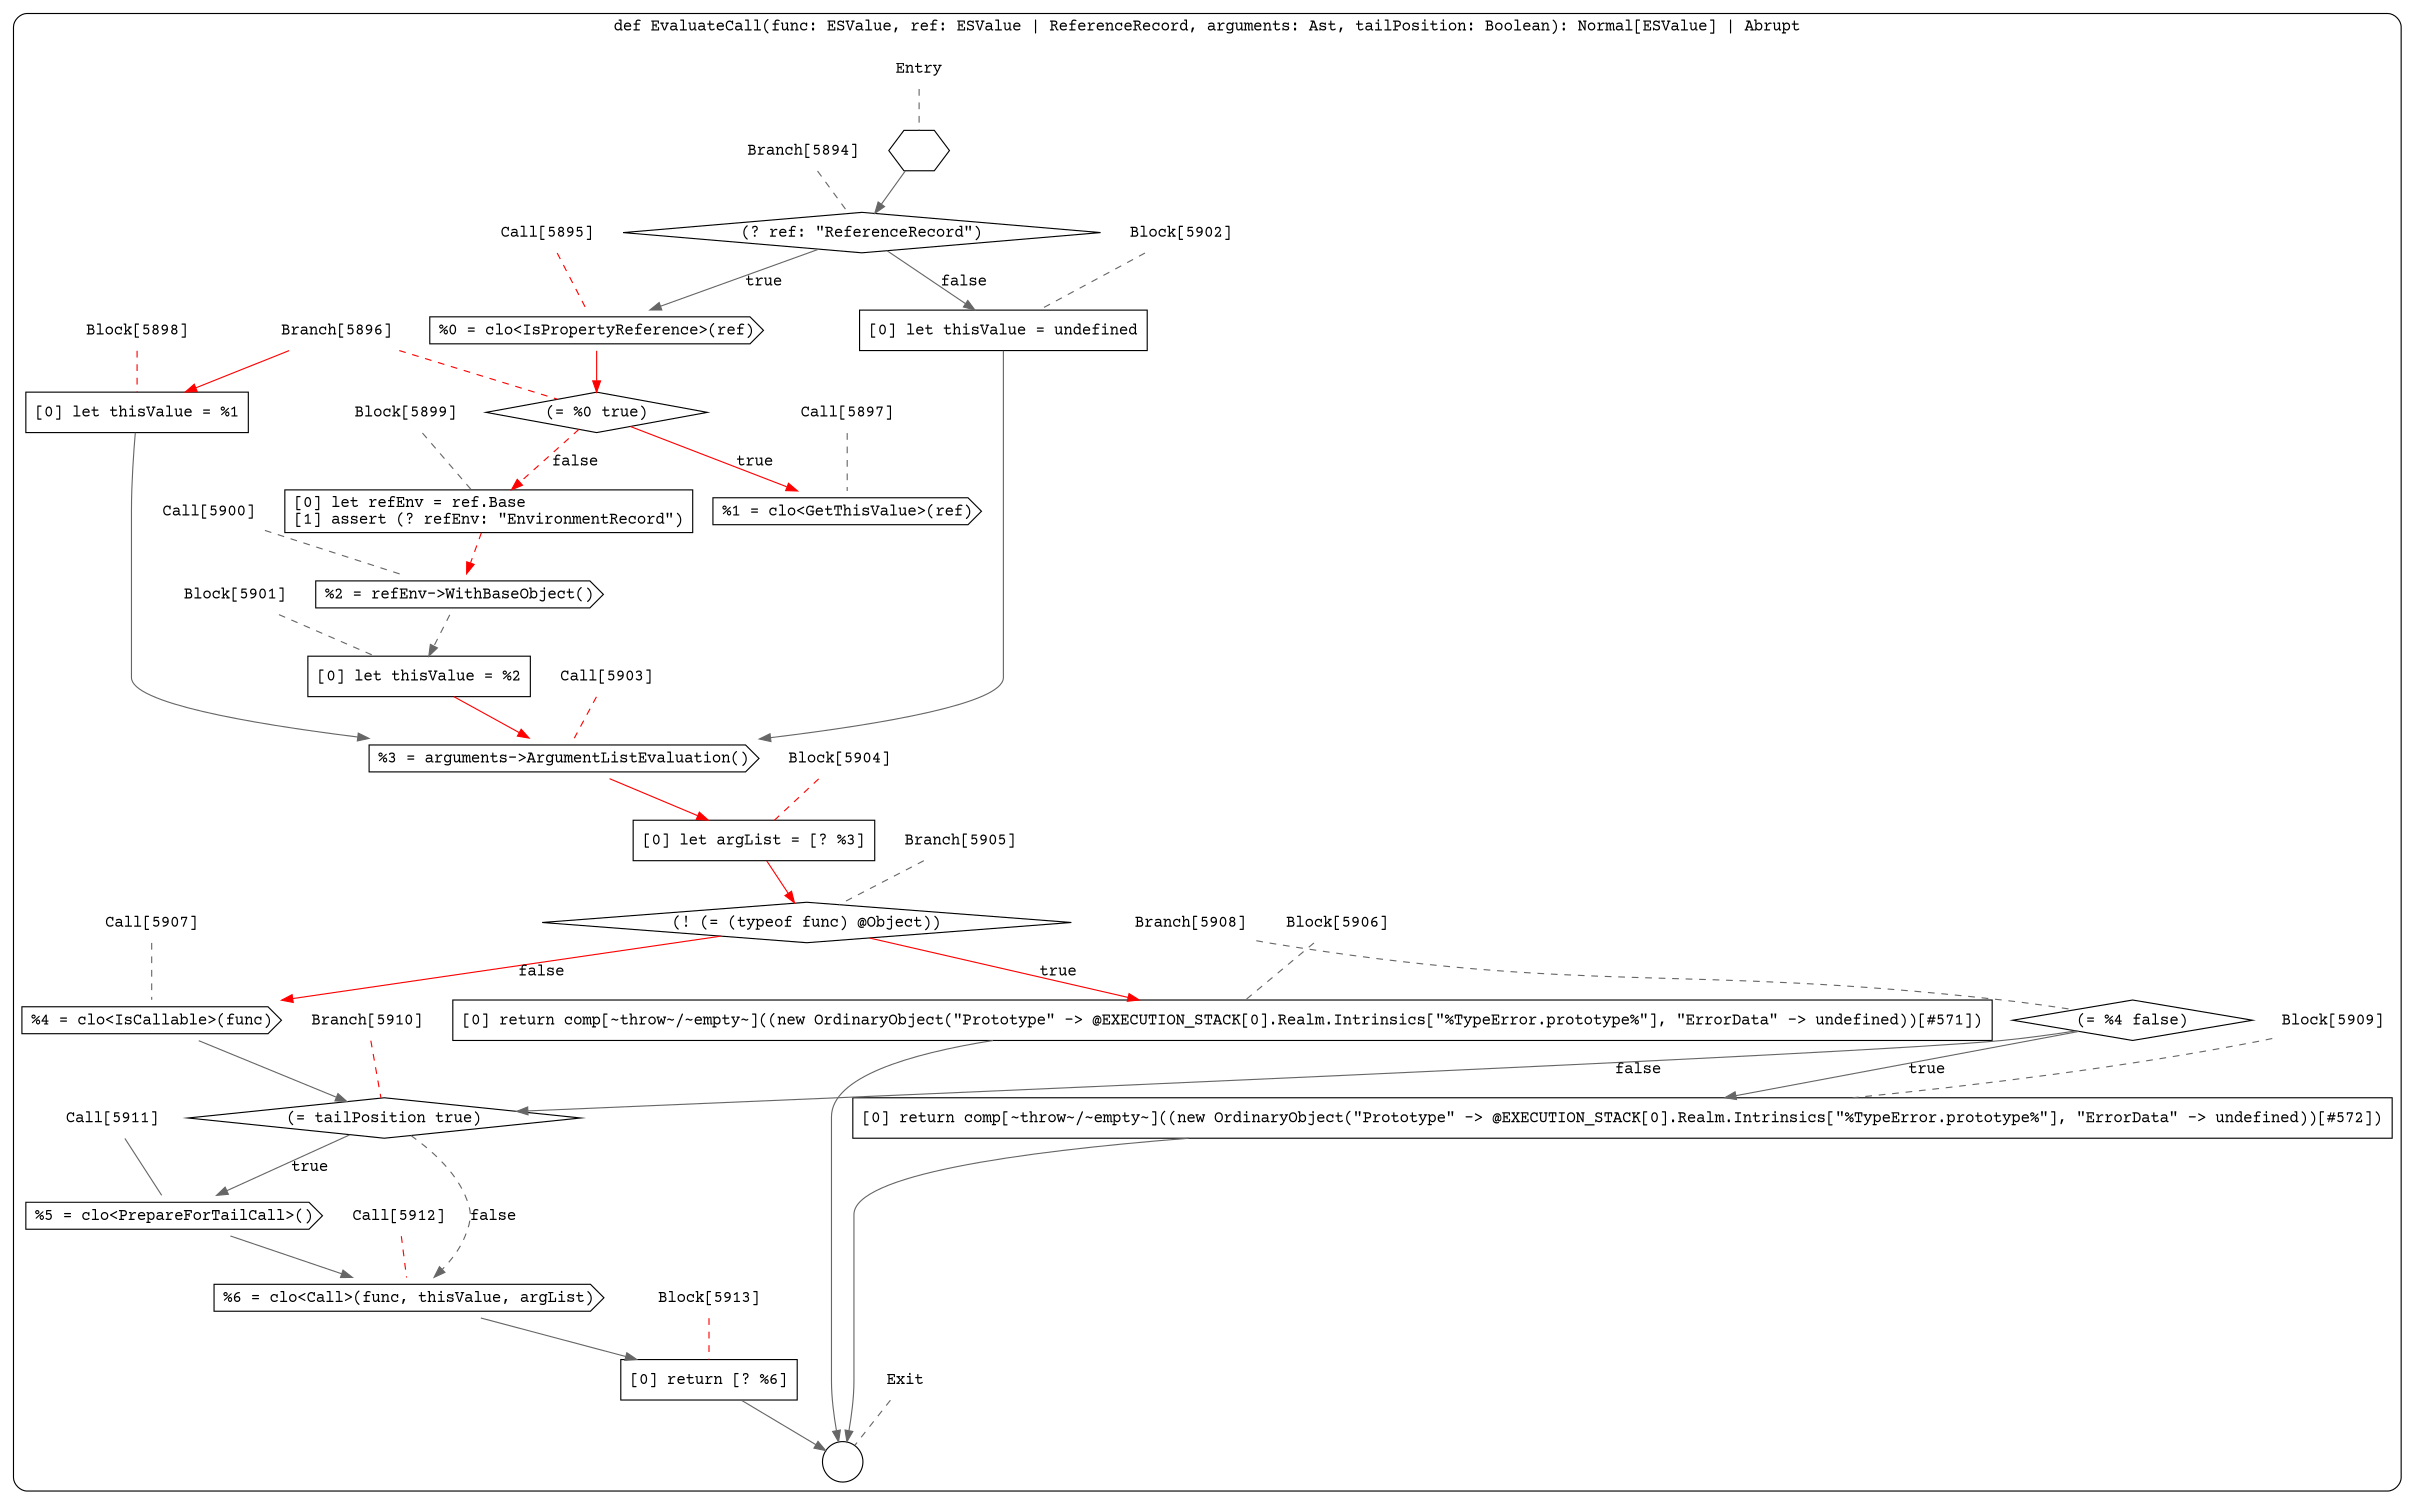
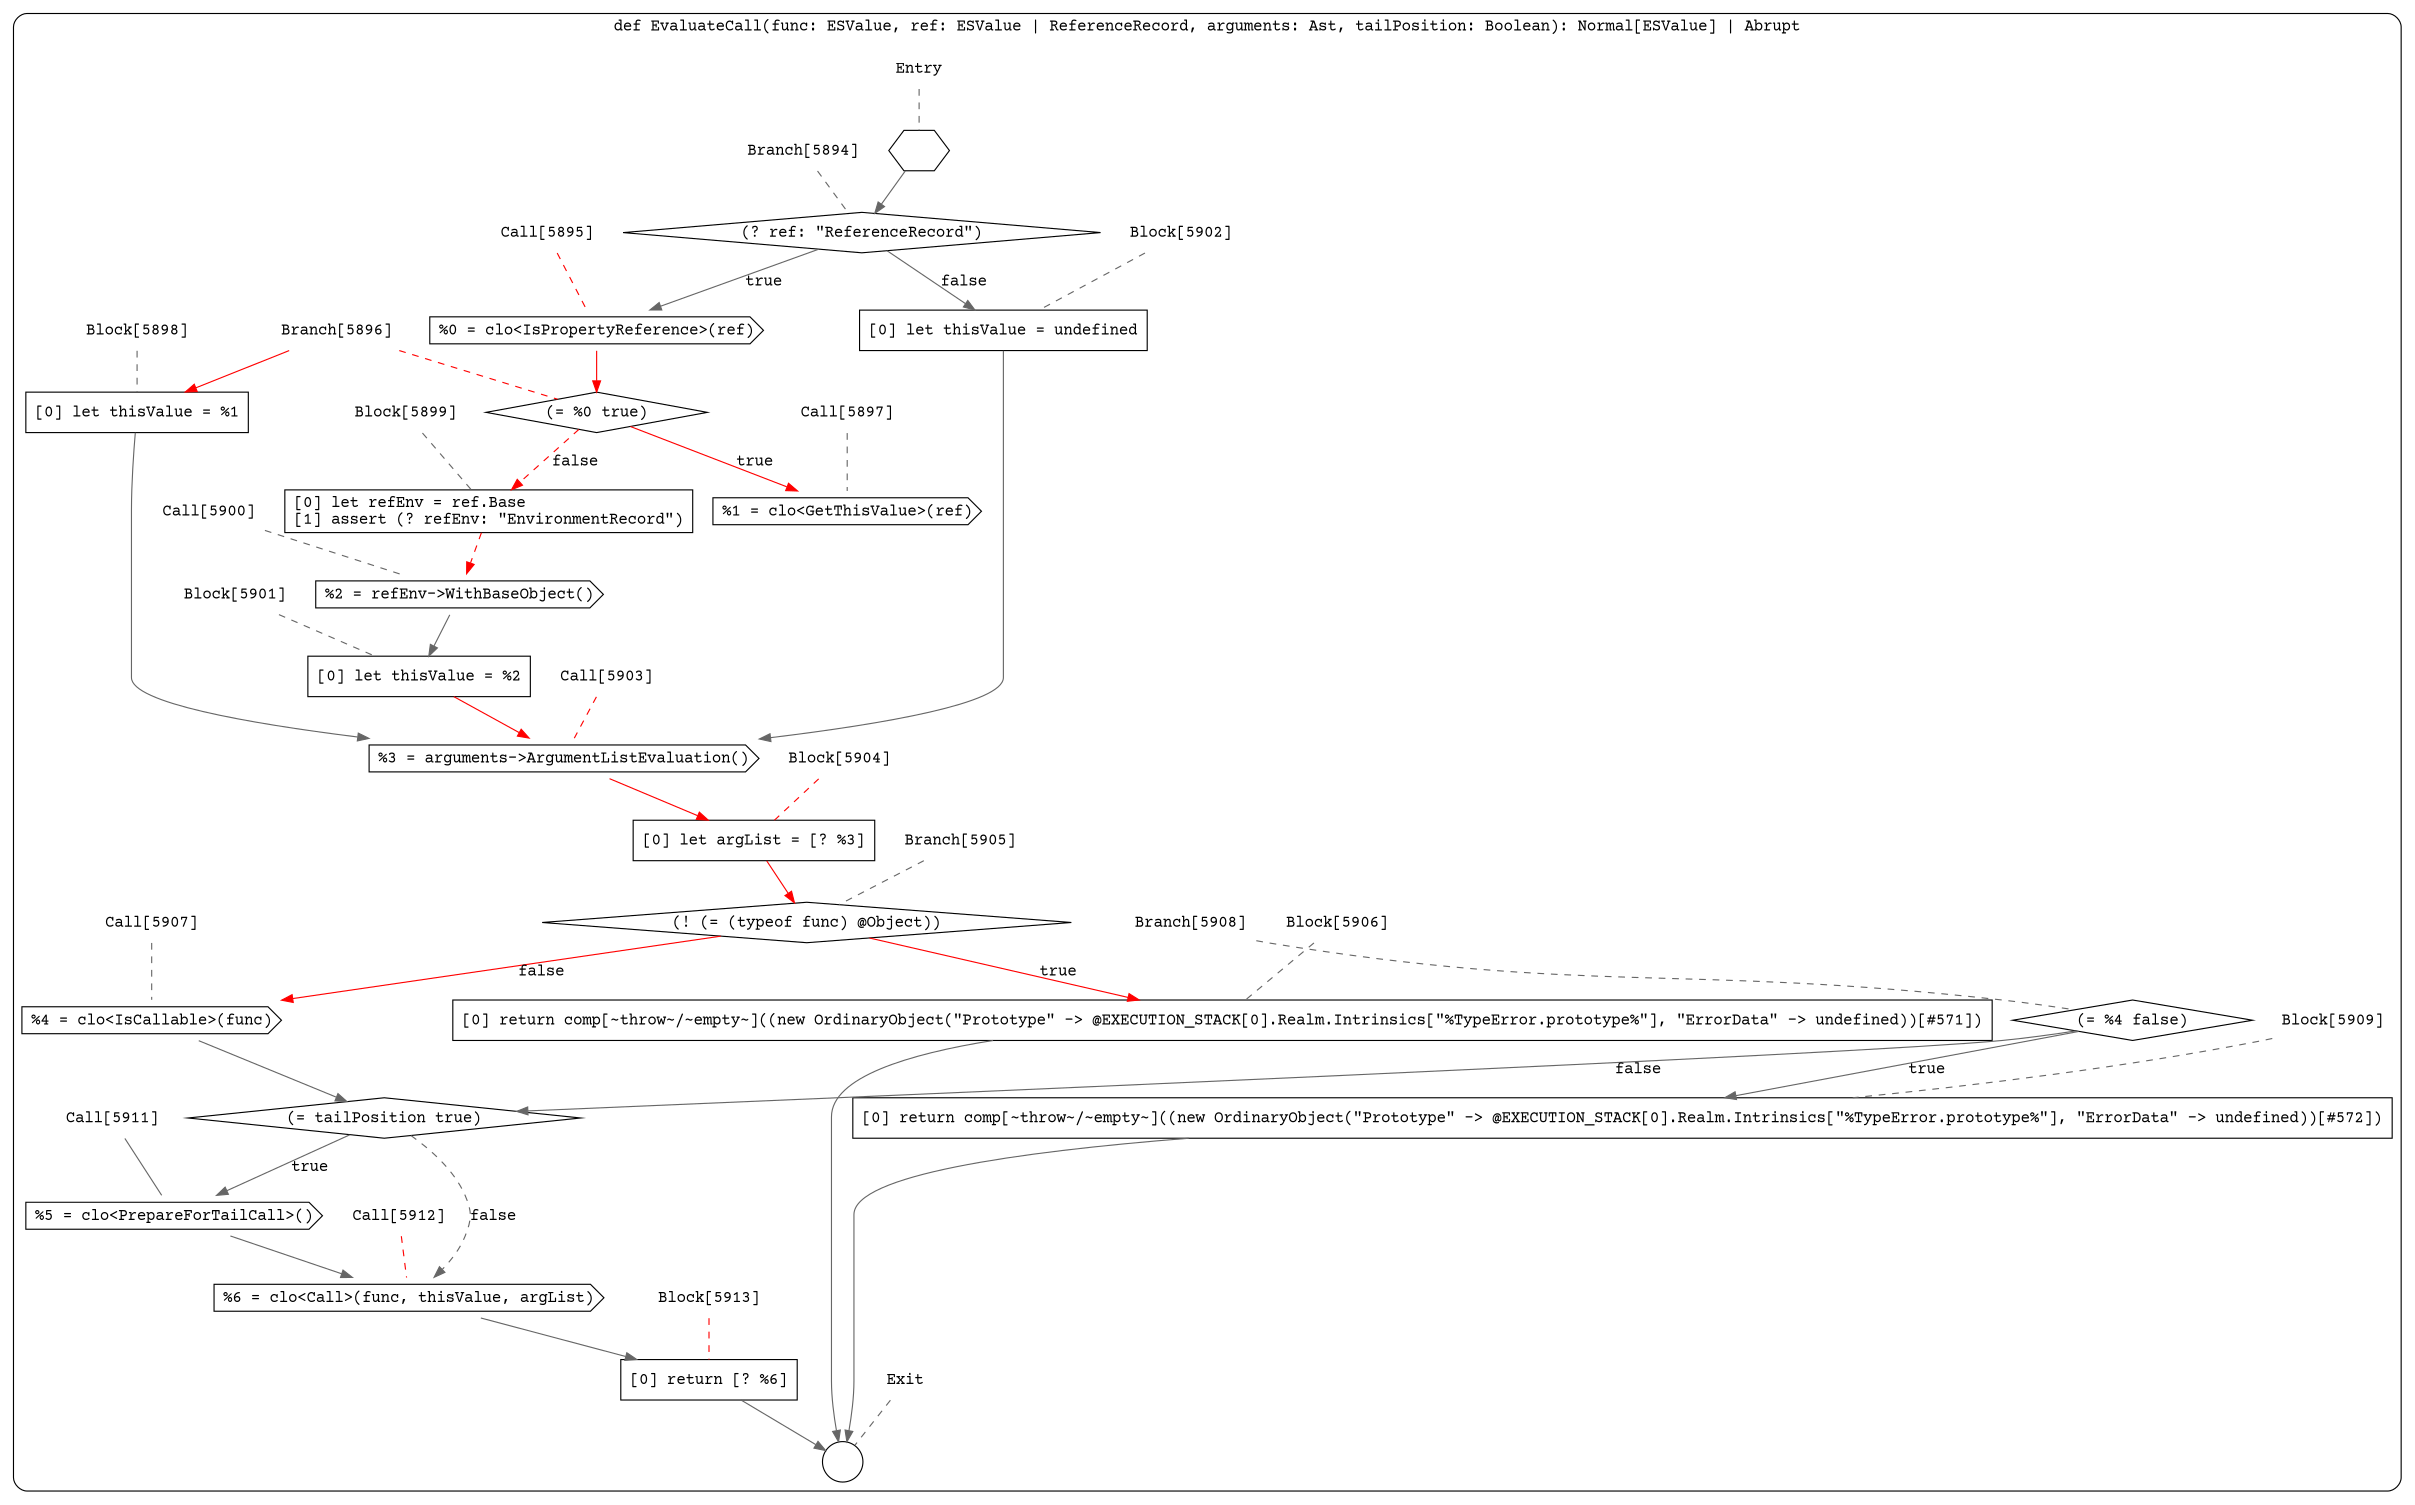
edge "Block[5898]" -- "[0] let thisValue = %1": color red -> gray40
edge "%2 = refEnv->WithBaseObject()" -> "[0] let thisValue = %2": style dashed -> solid
node "Branch[5910]": removed
